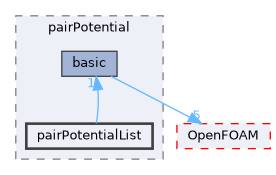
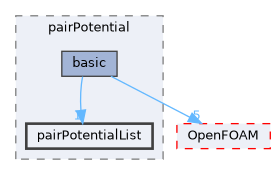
edge "pairPotentialList" -> "basic": reversed
